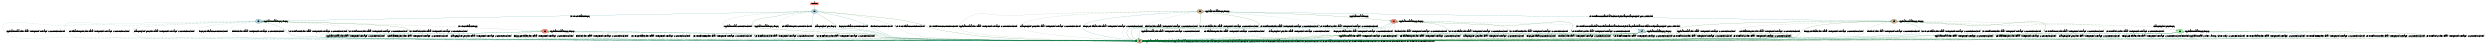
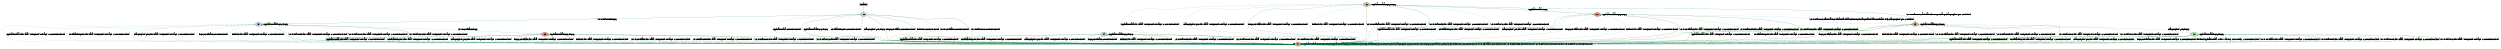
edge "s8" -> "s3": label "ServerCertificate/Empty" -> "ServerHelloDHE/Empty"
edge "s1" -> "s4": now "s1" -> "s5"
